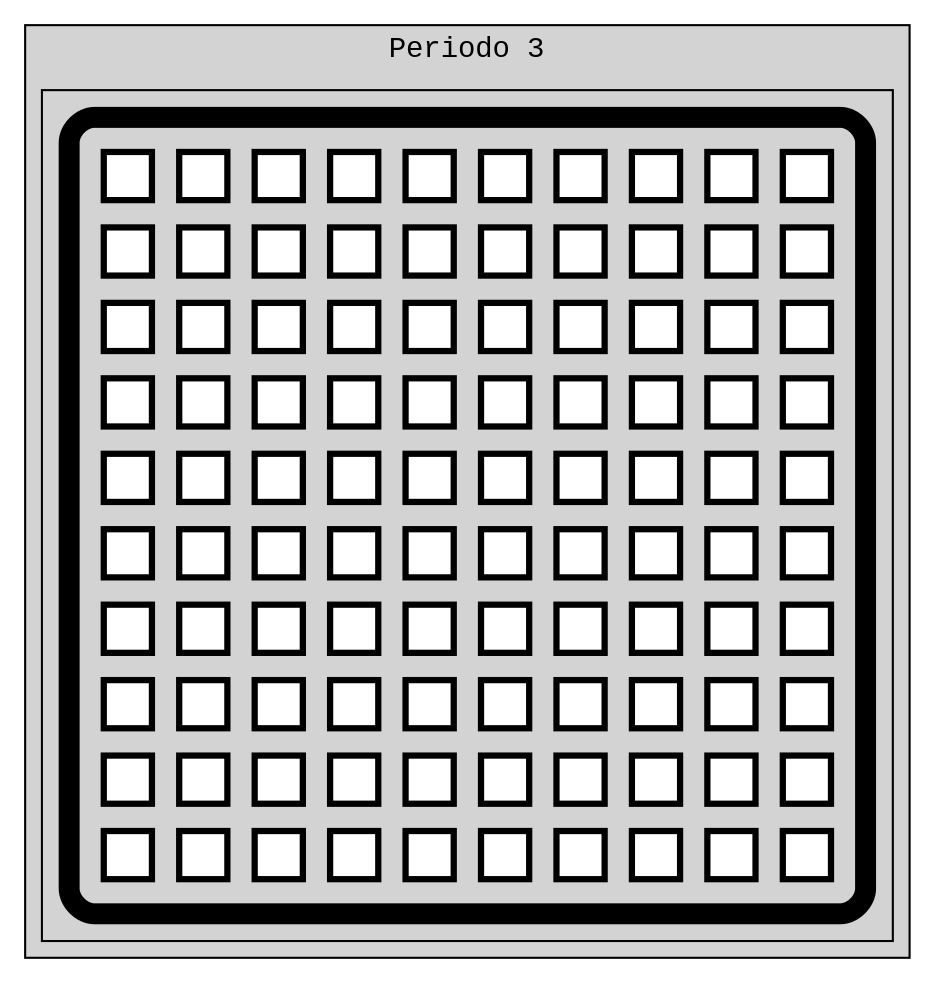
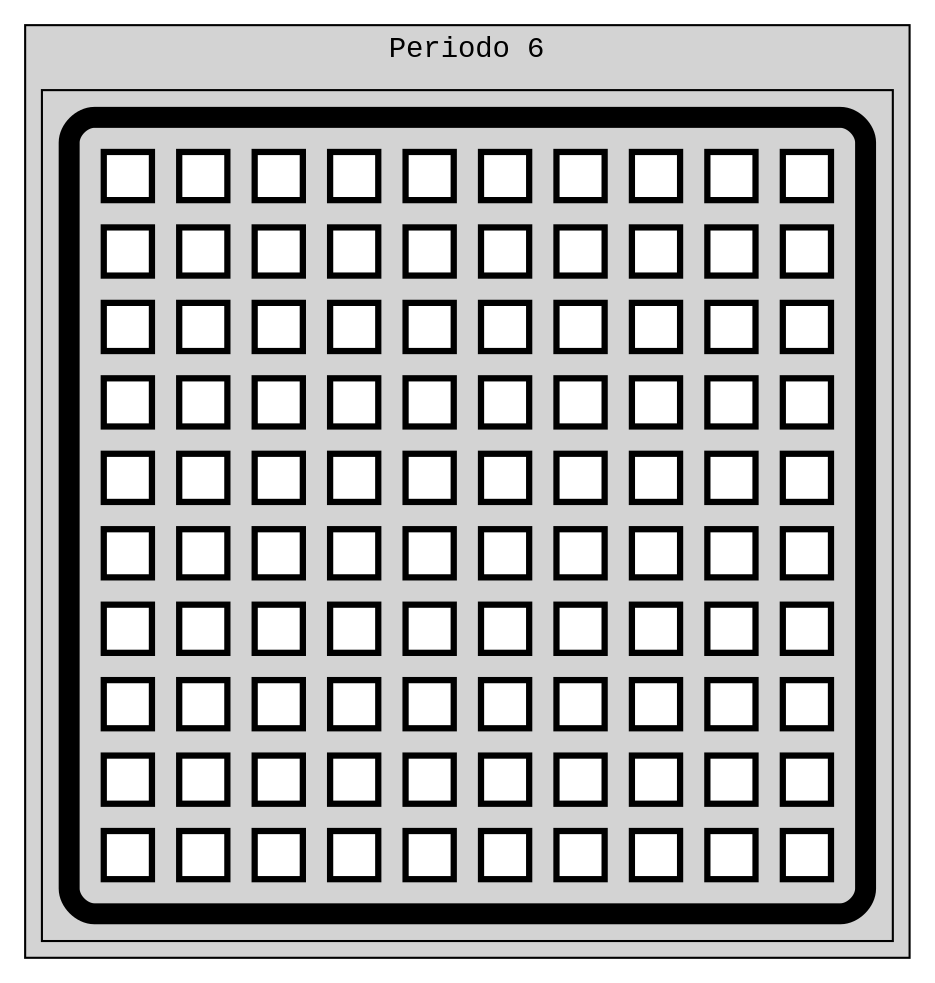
cluster "Periodo 3": label "Periodo 3" -> "Periodo 6"
